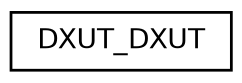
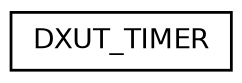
node "DXUT_DXUT": label "DXUT_DXUT" -> "DXUT_TIMER"
